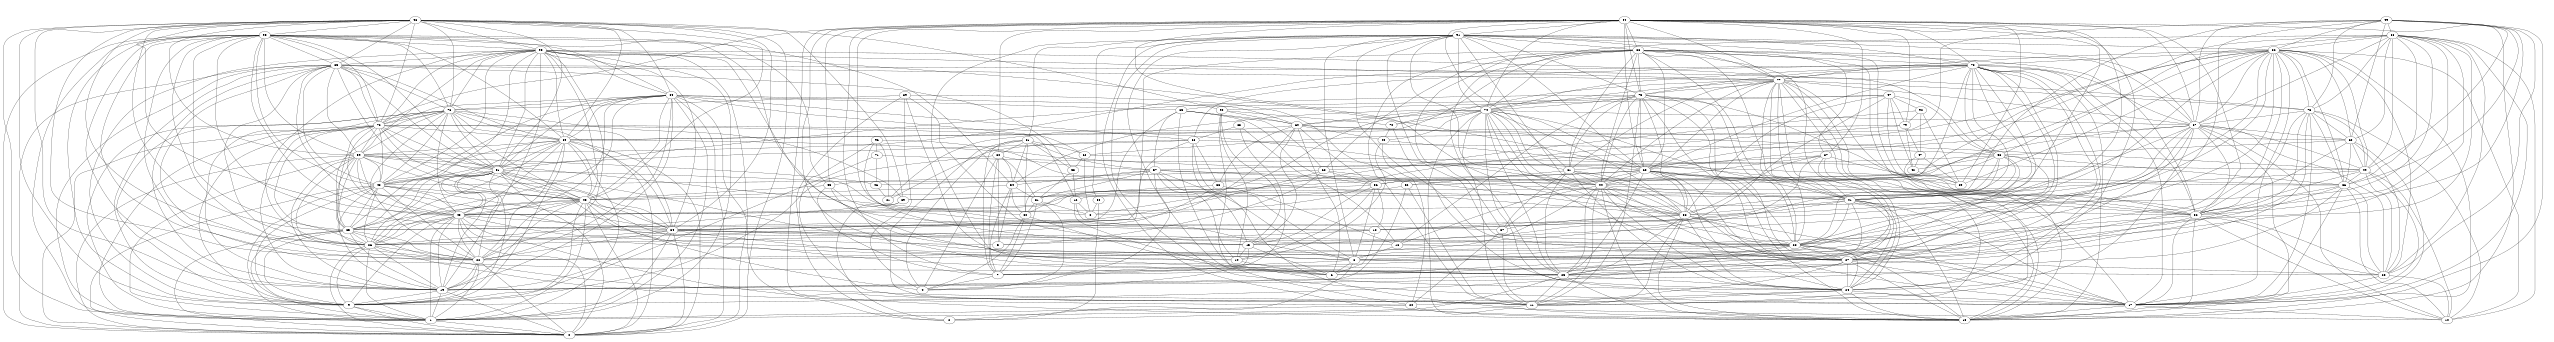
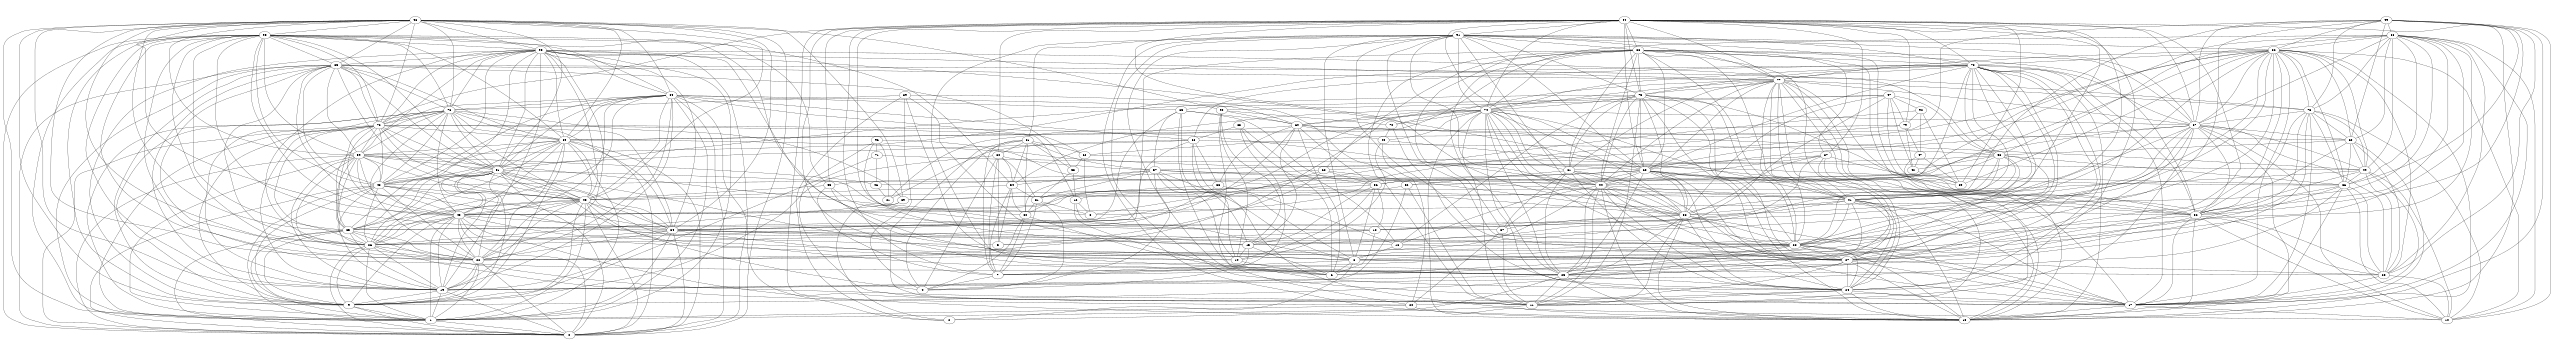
edge "49" -> "99": now "10" -> "99"
edge "68" -> "65": now "14" -> "65"
node "50": removed
edge "6" -> "83": added
edge "35" -> "48": removed
edge "22" -> "74": added
